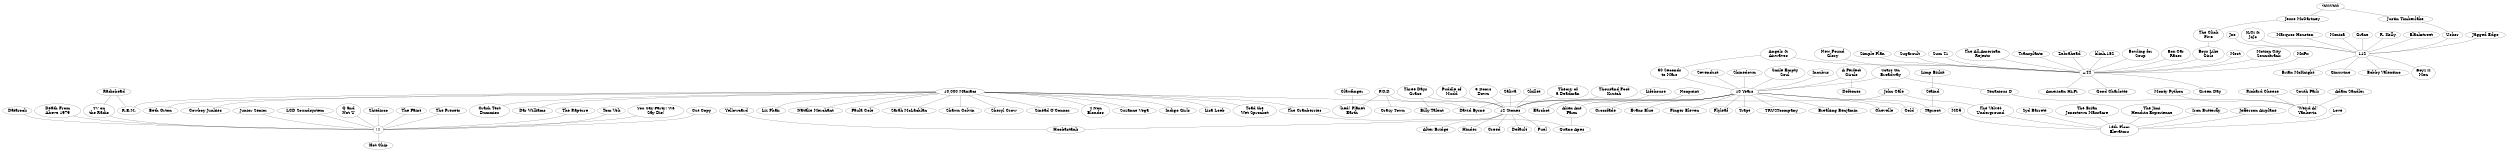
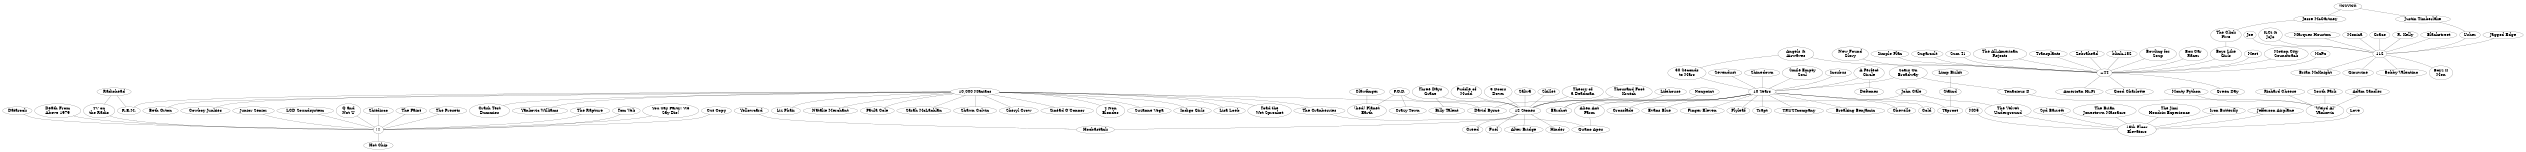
node "Dar Williams": label "Dar Williams" -> "Yankovic Williams"
node "Default": removed
